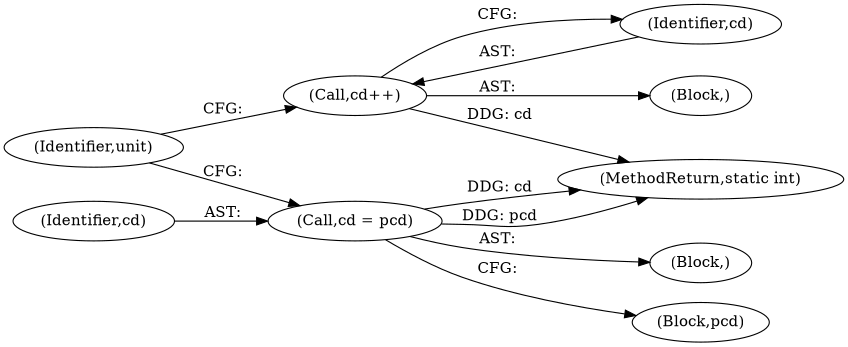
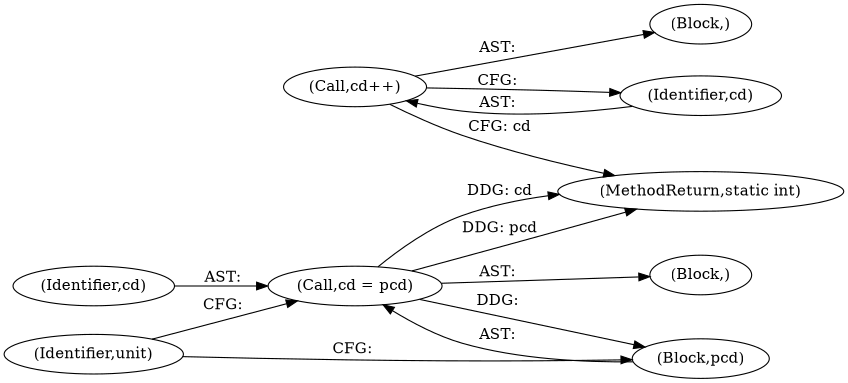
edge "(Call,cd++)" -> "(MethodReturn,static int)": label "DDG: cd" -> "CFG: cd"
edge "(Identifier,unit)" -> "(Call,cd++)": now "(Identifier,unit)" -> "(Block,pcd)"
edge "(Call,cd = pcd)" -> "(Block,pcd)": label "CFG: " -> "DDG: "
edge "(Block,pcd)" -> "(Call,cd = pcd)": added, label "AST:"
